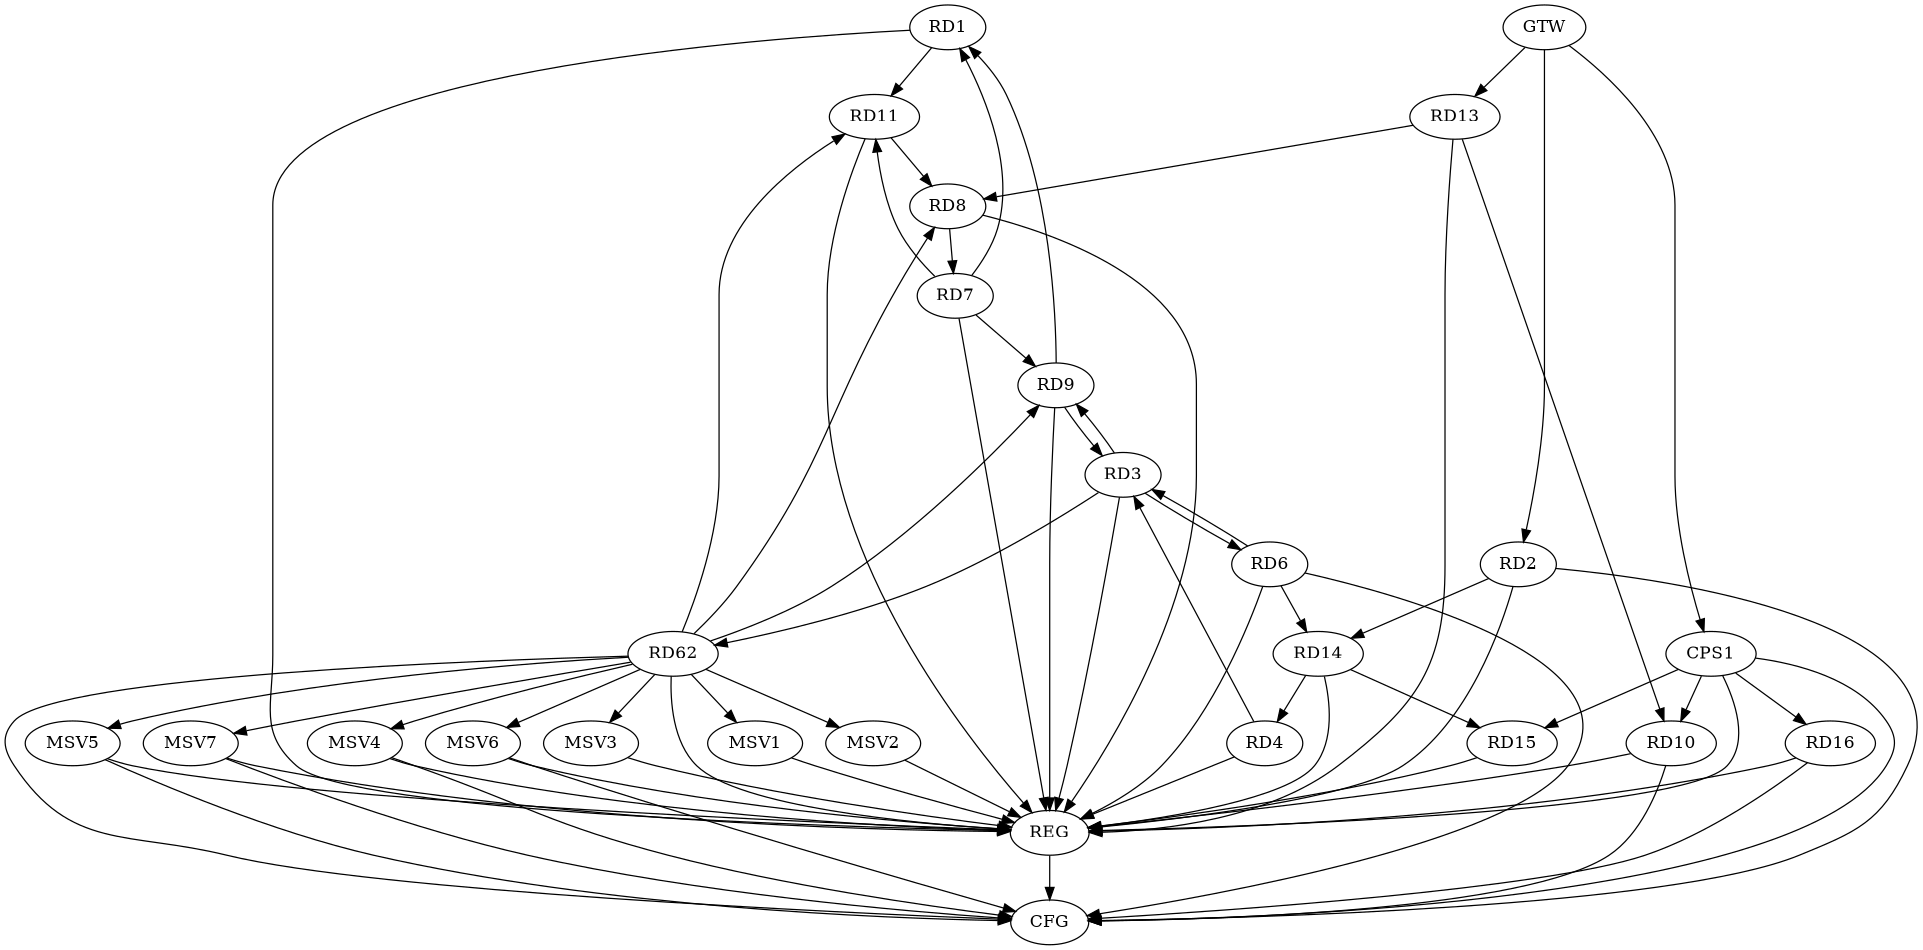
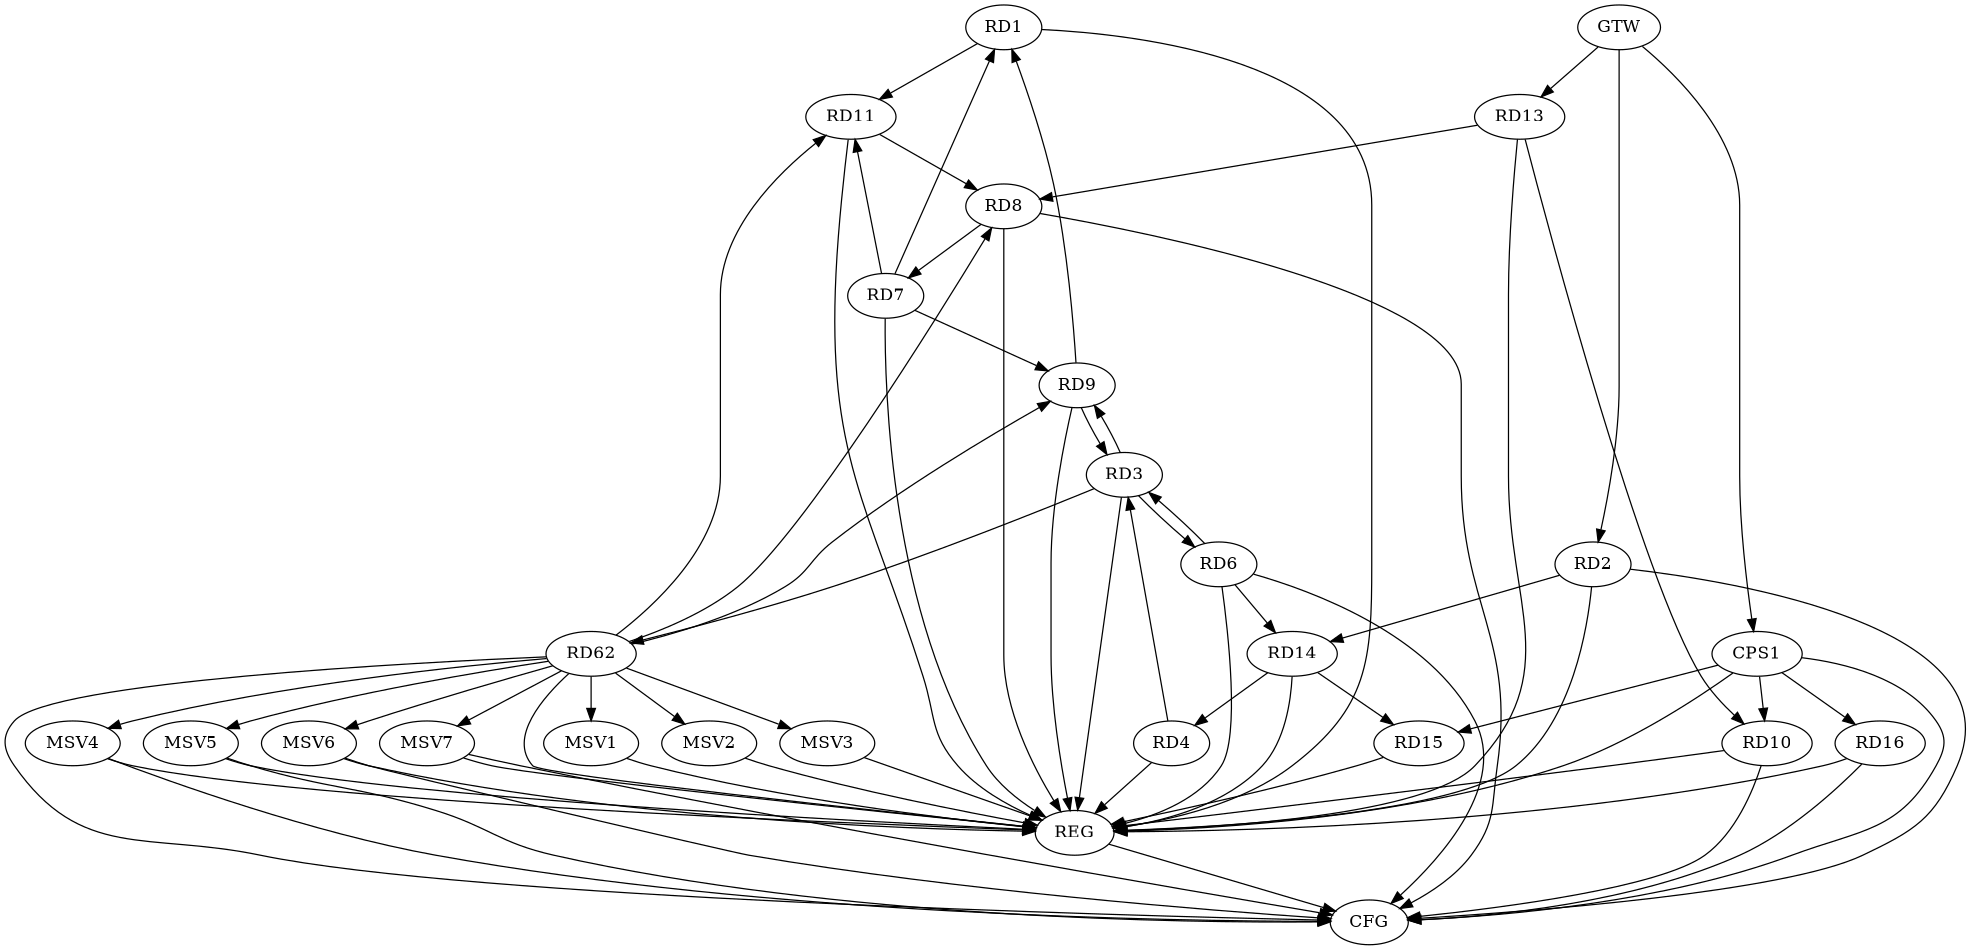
edge "RD8" -> "CFG": added
